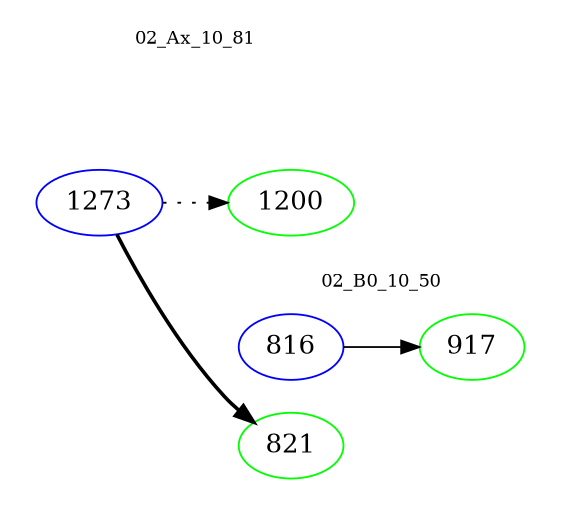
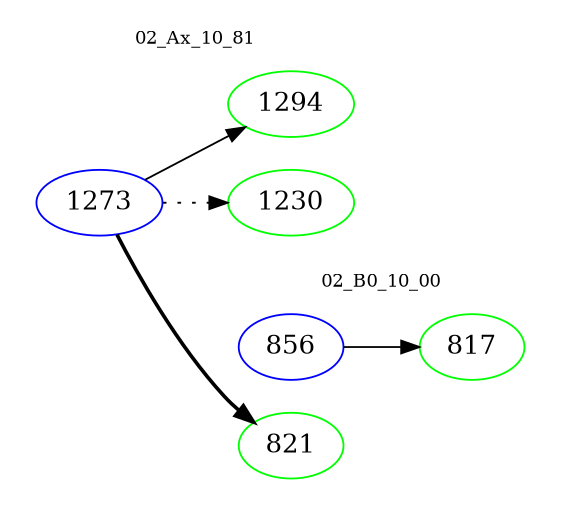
node "1294": added
node "1200": label "1200" -> "1230"
cluster "02_B0_10_50": label "02_B0_10_50" -> "02_B0_10_00"
node "816": label "816" -> "856"
node "917": label "917" -> "817"
